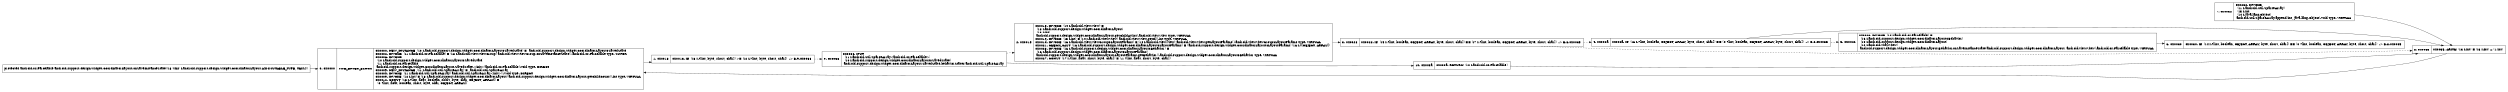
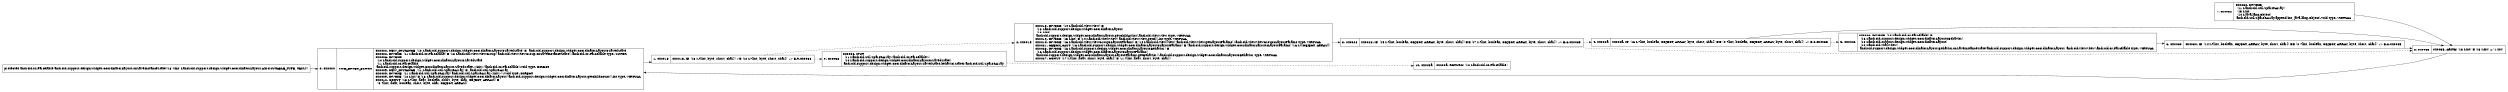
edge "9: 0x0038" -> "2: 0x0015": now "1: 0x0013" -> "2: 0x0015"
edge "9: 0x0038" -> "10: 0x003a": style solid -> dashed
edge "10: 0x003a" -> "8: 0x0035": now "6: 0x0030" -> "8: 0x0035"
